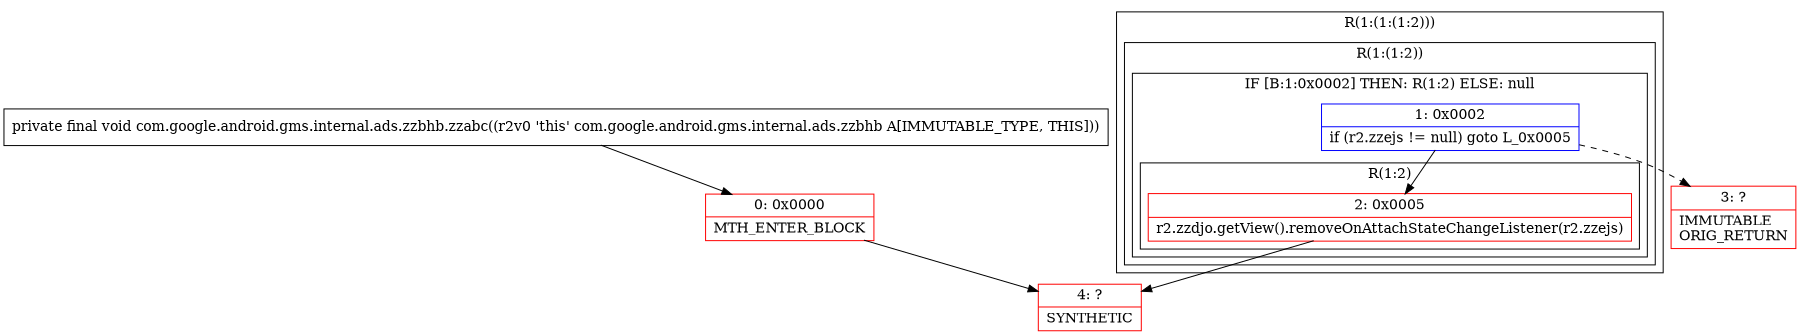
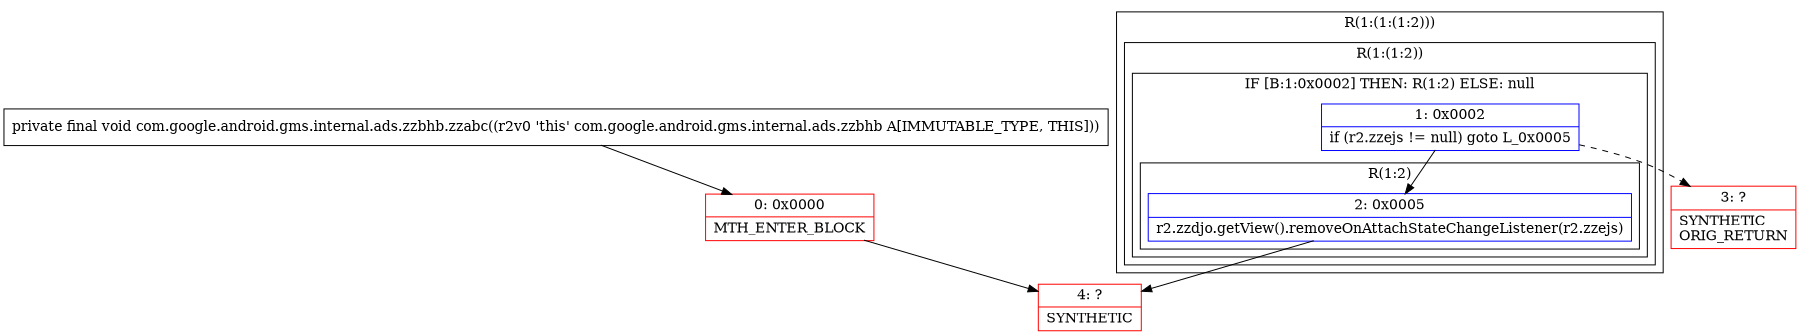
node "2: 0x0005": color red -> blue
node "3: ?": text "IMMUTABLE" -> "SYNTHETIC"
